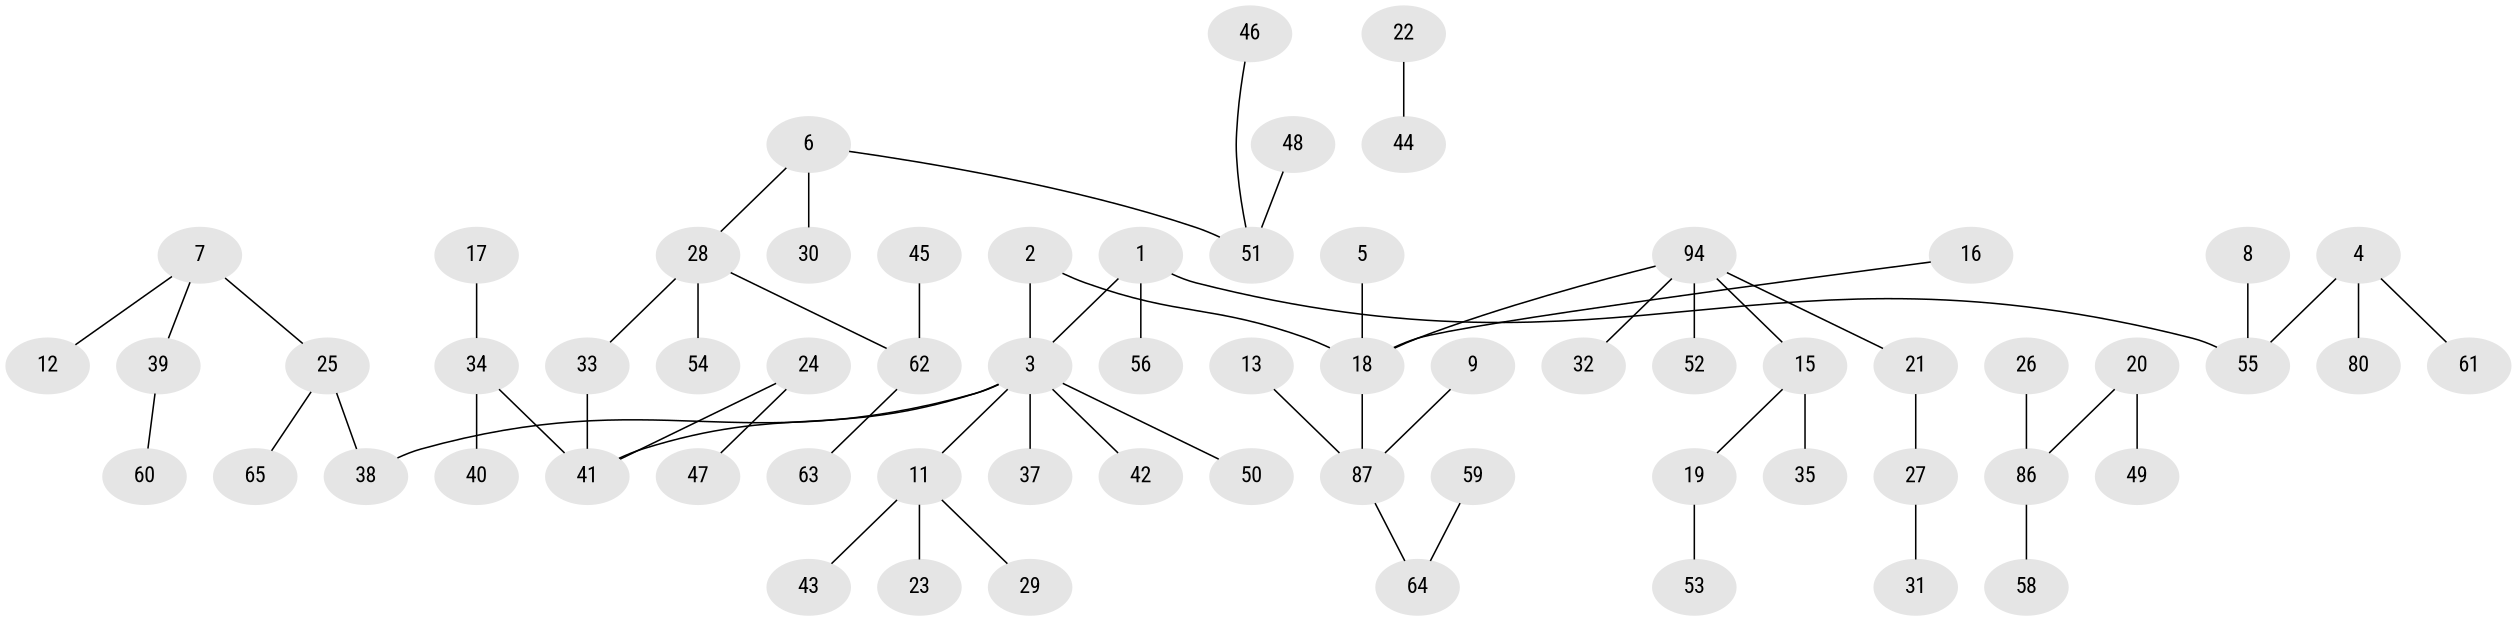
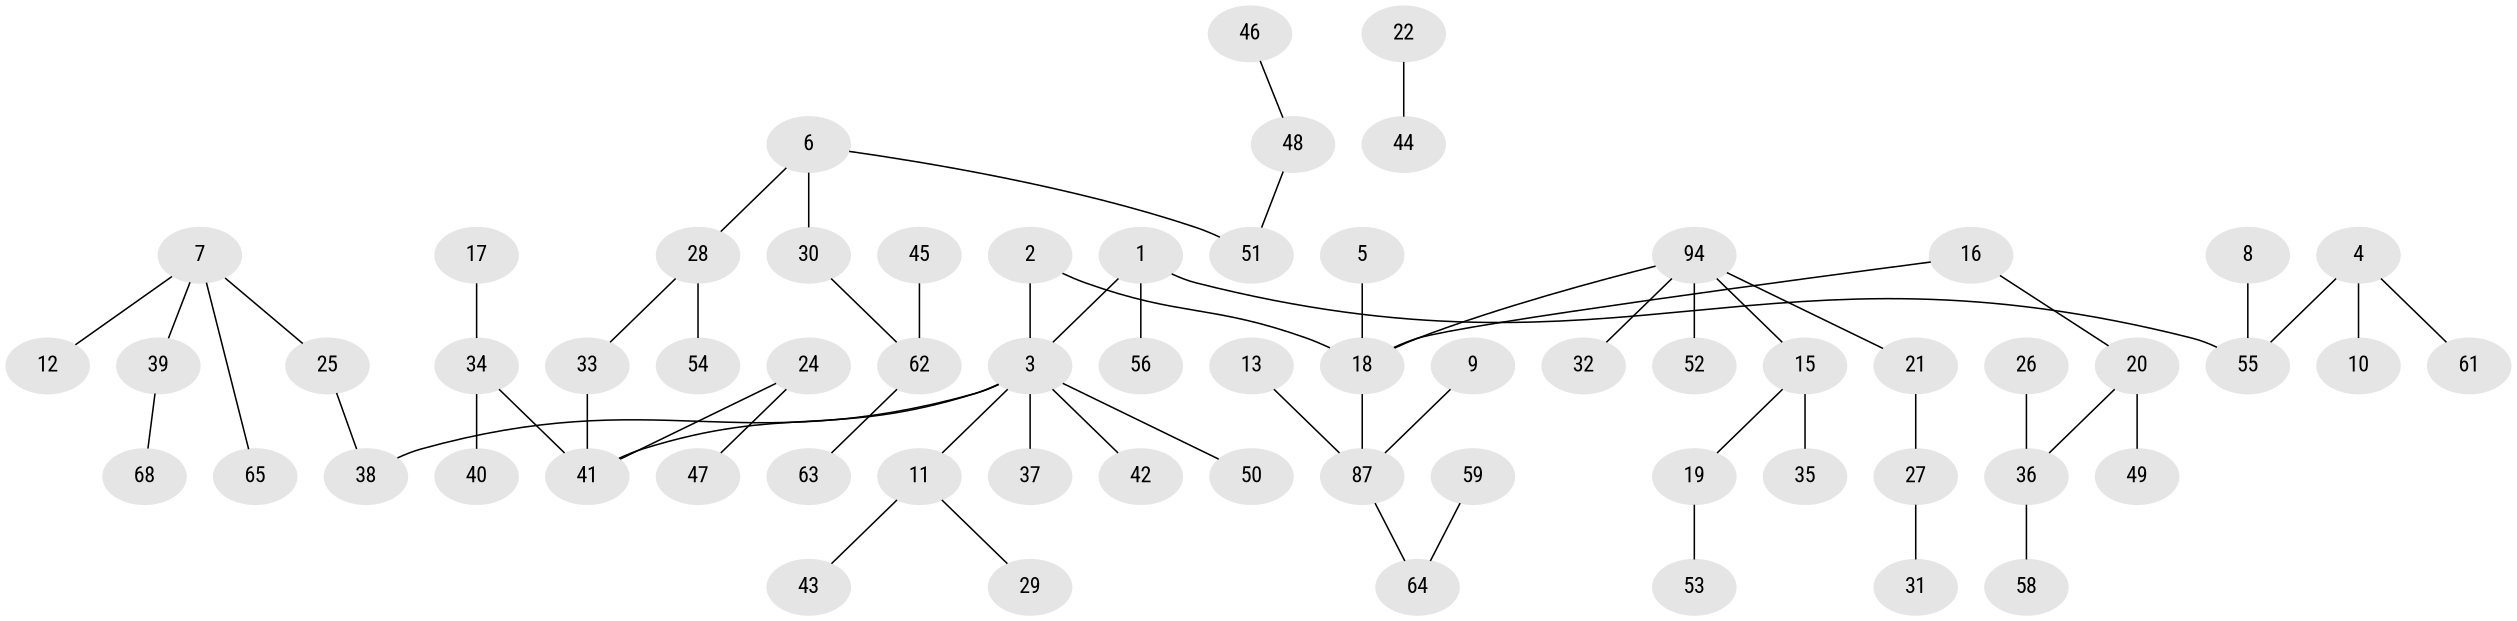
edge "46" -- "51": now "46" -- "48"
edge "16" -- "20": added
edge "28" -- "62": now "30" -- "62"
node "80": label "80" -> "10"
edge "25" -- "65": now "7" -- "65"
node "60": label "60" -> "68"
node "86": label "86" -> "36"
node "23": removed
